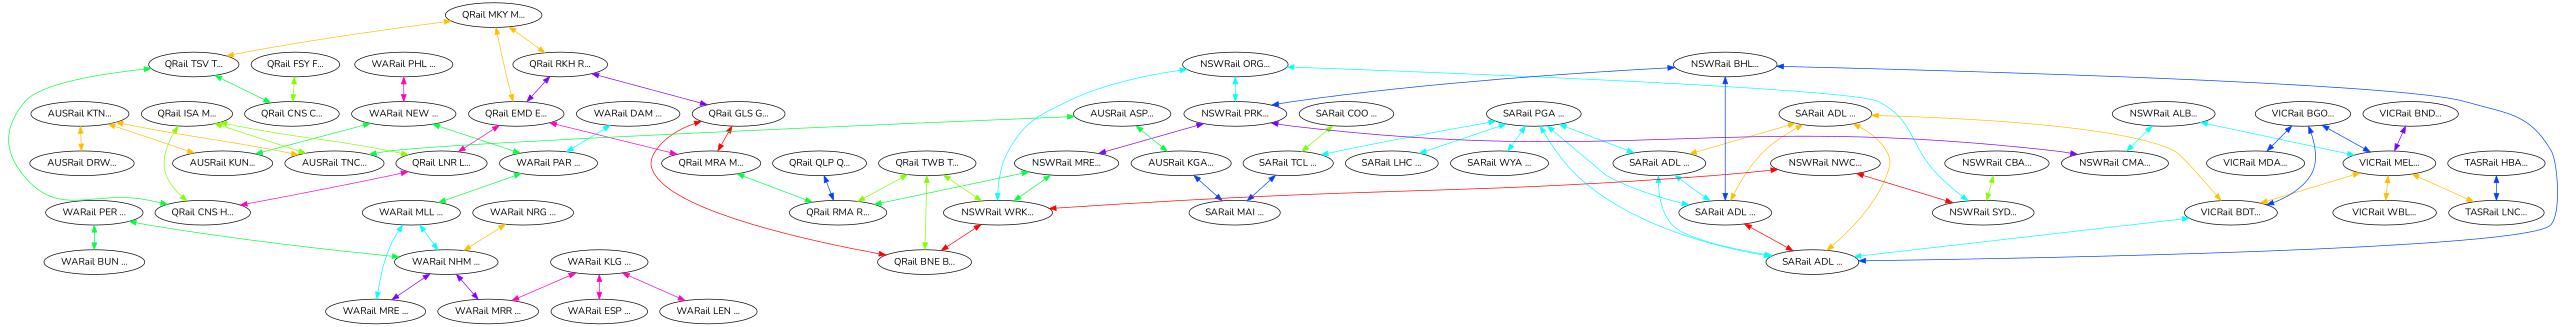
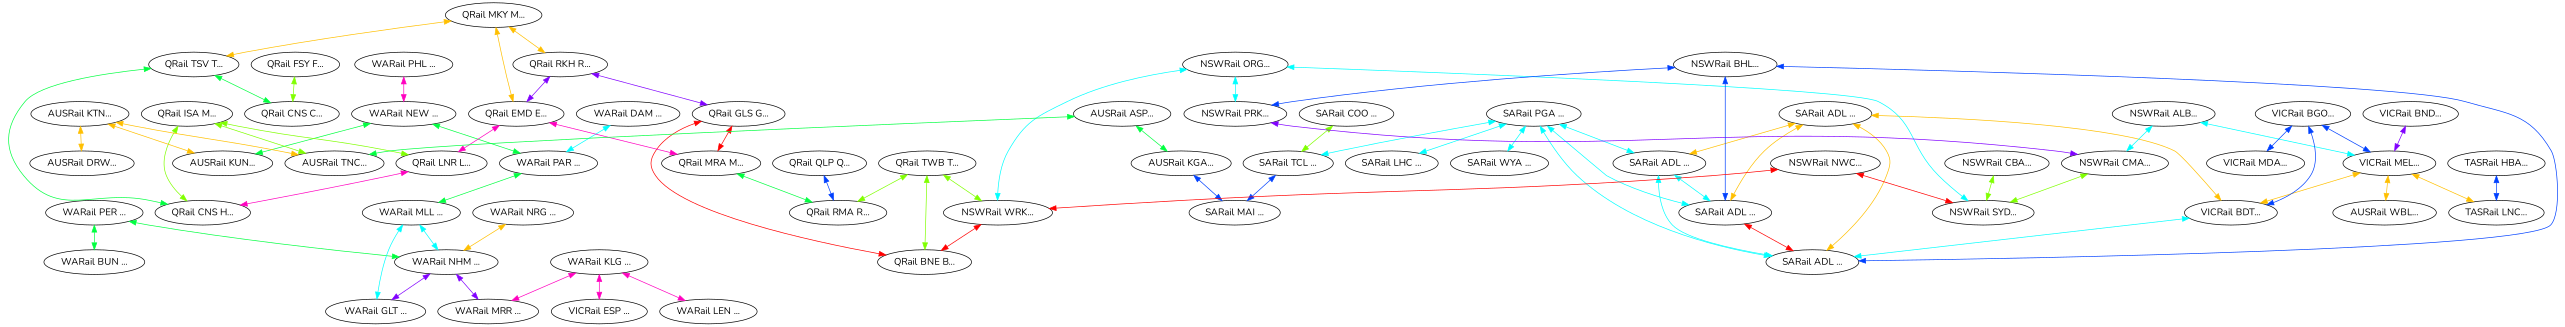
node "NSWRail MRE...": removed
edge "NSWRail CMA..." -- "NSWRail SYD...": added
node "VICRail WBL...": label "VICRail WBL..." -> "AUSRail WBL..."
node "WARail MRE ...": label "WARail MRE ..." -> "WARail GLT ..."
node "WARail ESP ...": label "WARail ESP ..." -> "VICRail ESP ..."
